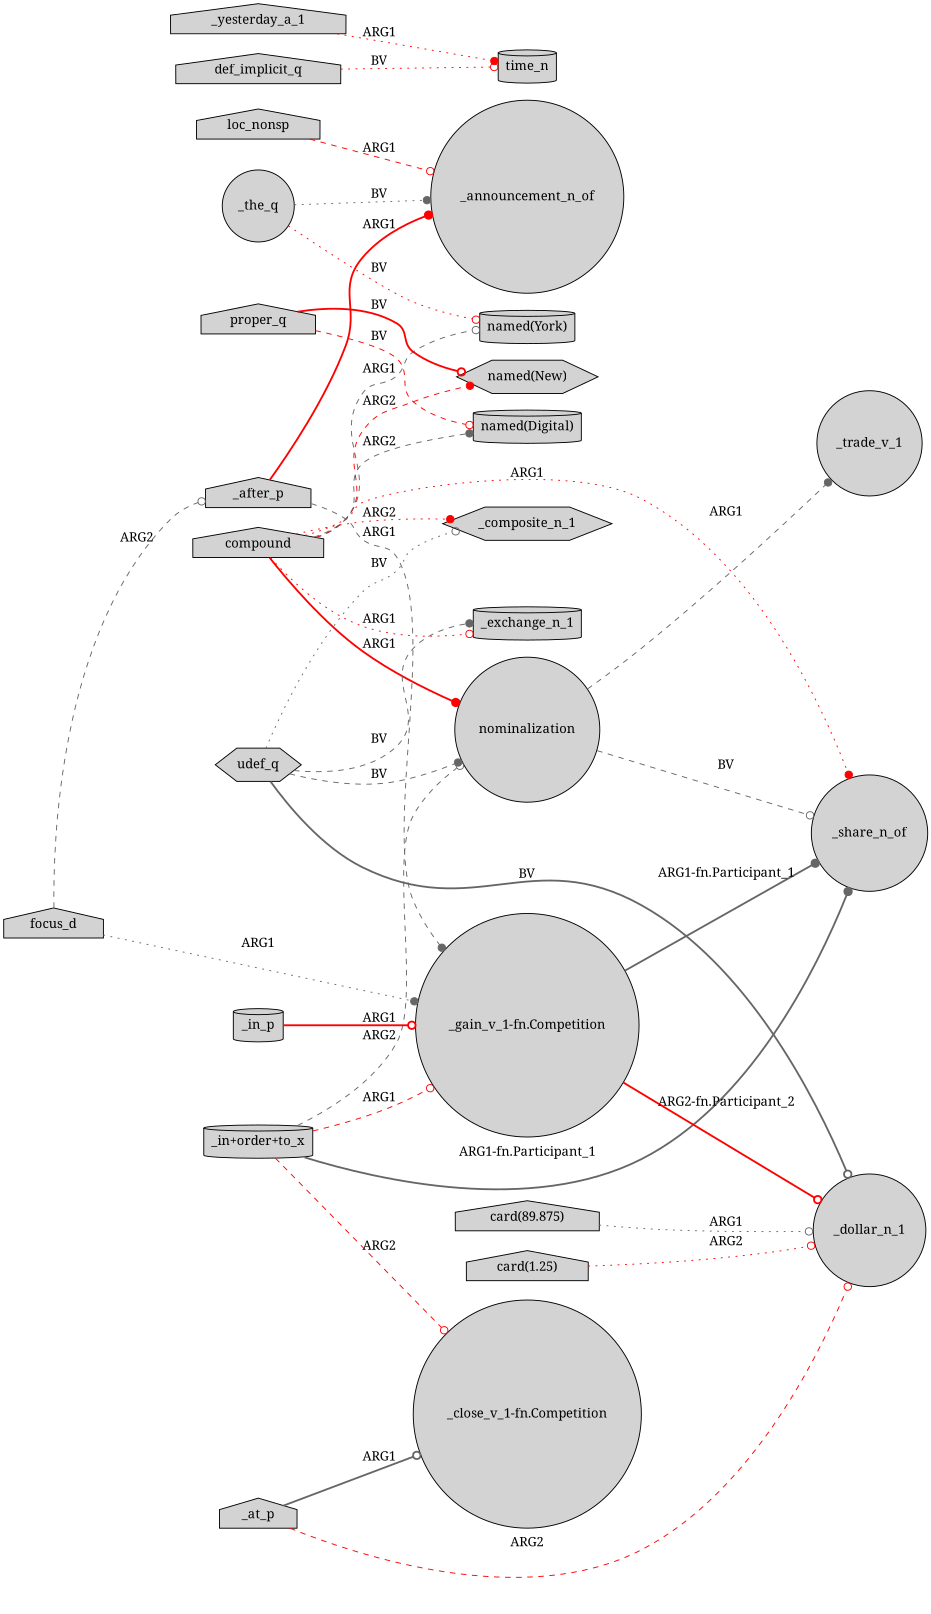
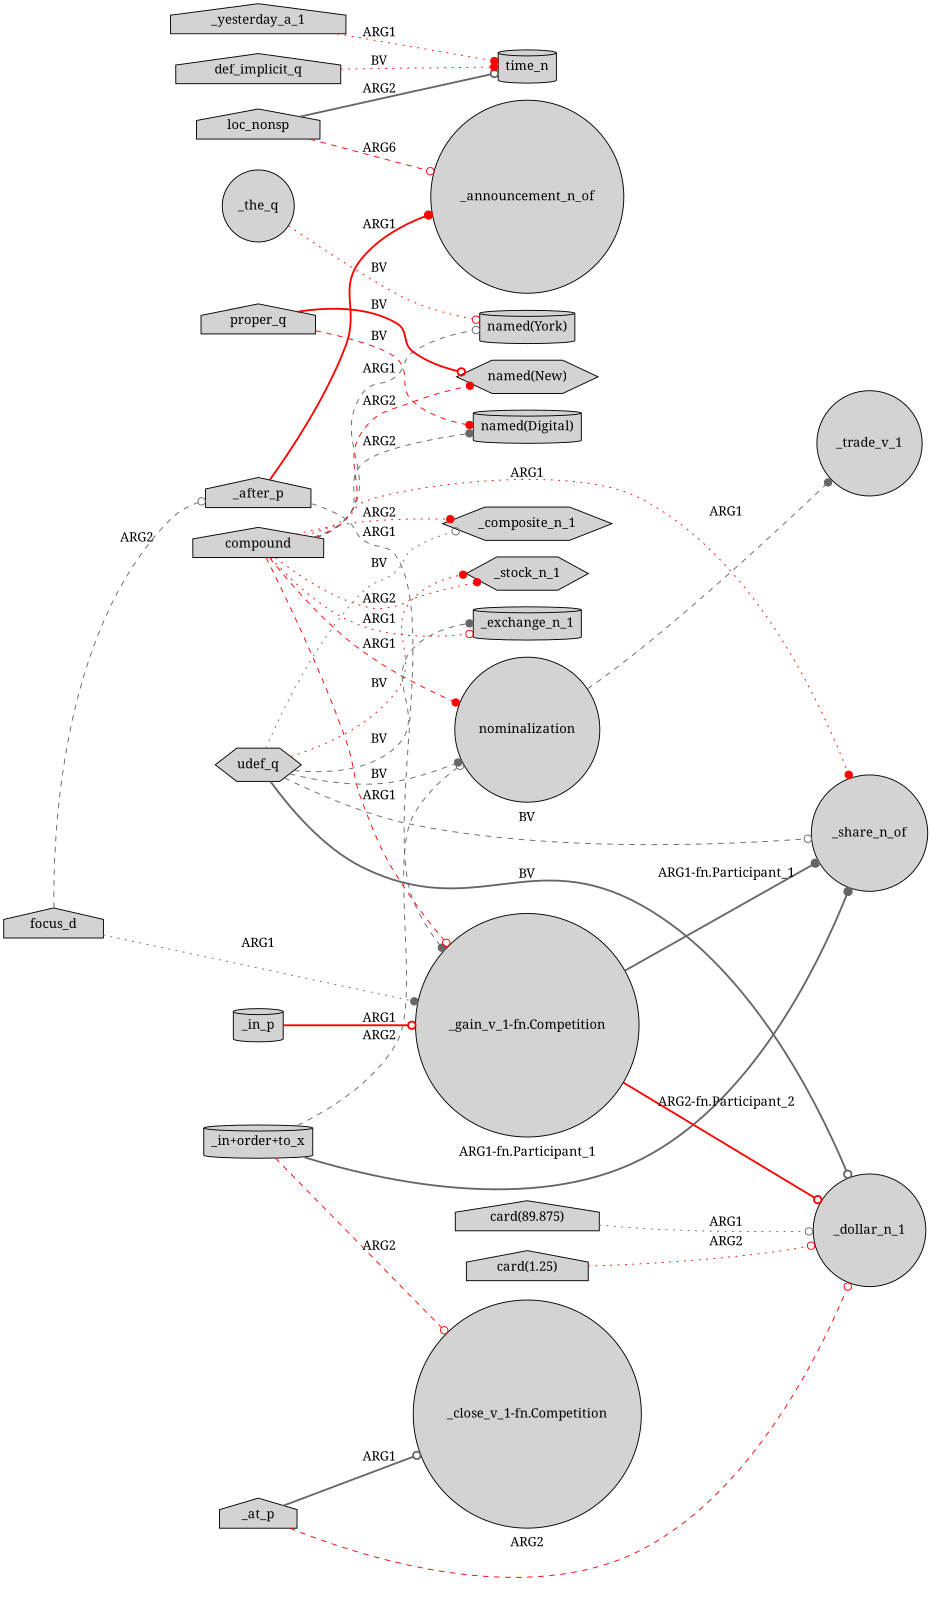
edge "def_implicit_q" -> "time_n": arrowhead odot -> dot
edge "loc_nonsp" -> "time_n": added, label "ARG2"
edge "loc_nonsp" -> "_announcement_n_of": label "ARG1" -> "ARG6"
edge "_the_q" -> "_announcement_n_of": removed, label "BV"
edge "proper_q" -> "named(Digital)": arrowhead odot -> dot
node "_stock_n_1": added
edge "compound" -> "nominalization": style bold -> dashed
edge "nominalization" -> "_share_n_of": now "udef_q" -> "_share_n_of"
edge "_in+order+to_x" -> "_gain_v_1-fn.Competition": now "compound" -> "_gain_v_1-fn.Competition"
